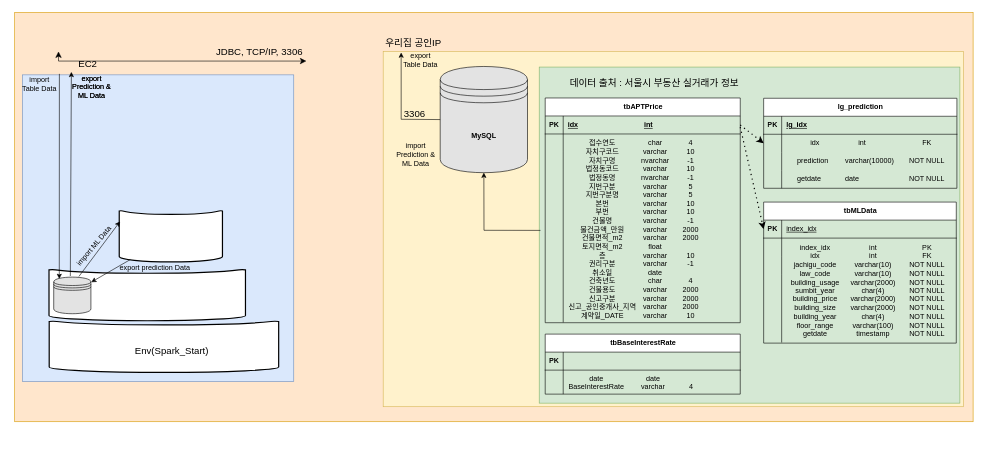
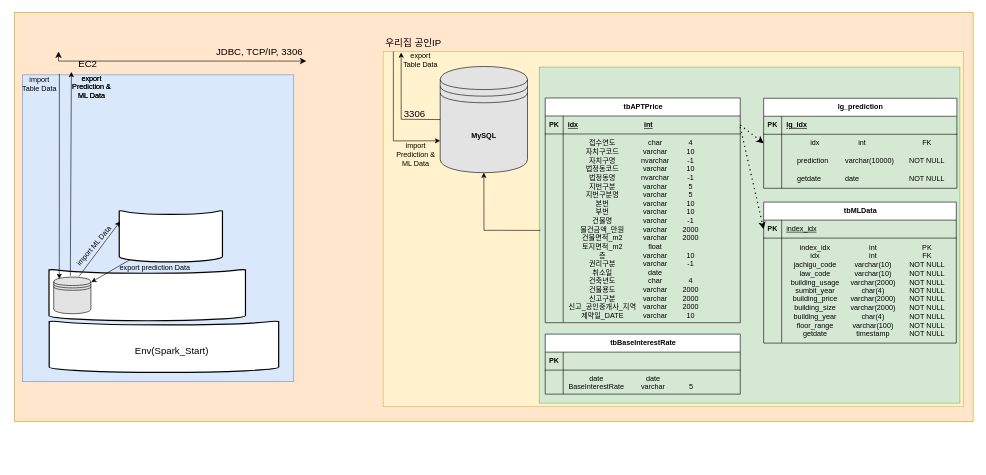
node "데이터 출처 : 서울시 부동산 실거래가 정보": removed
edge "export Table Data" -> "MySQL": added
node "4": label "4" -> "5"
